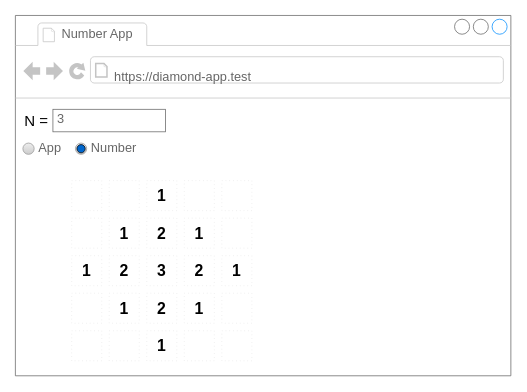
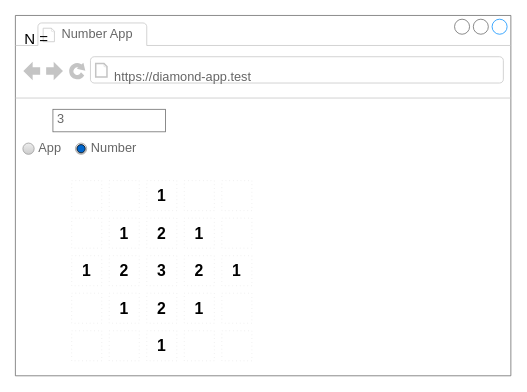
node "N =": moved (36, 120) -> (36, 38)
